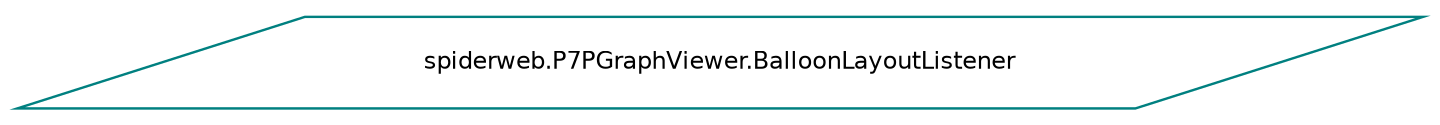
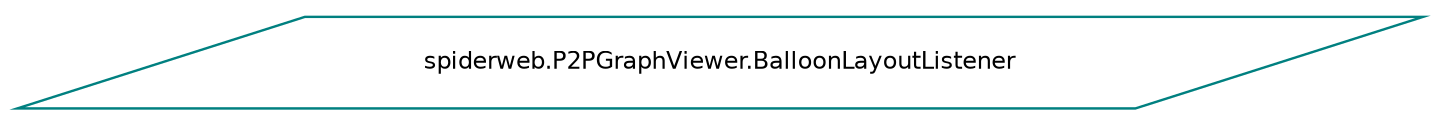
node "spiderweb.P7PGraphViewer.BalloonLayoutListener": label "spiderweb.P7PGraphViewer.BalloonLayoutListener" -> "spiderweb.P2PGraphViewer.BalloonLayoutListener"
